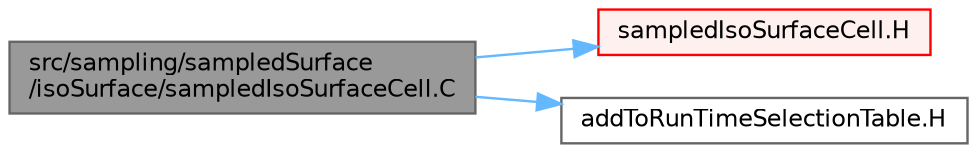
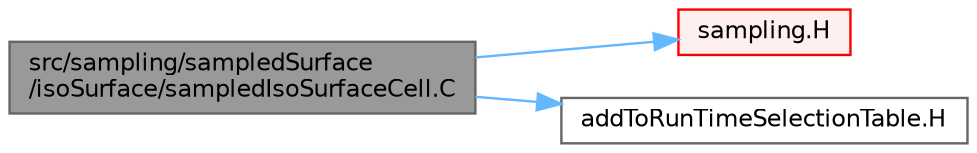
node "sampledIsoSurfaceCell.H": label "sampledIsoSurfaceCell.H" -> "sampling.H"
